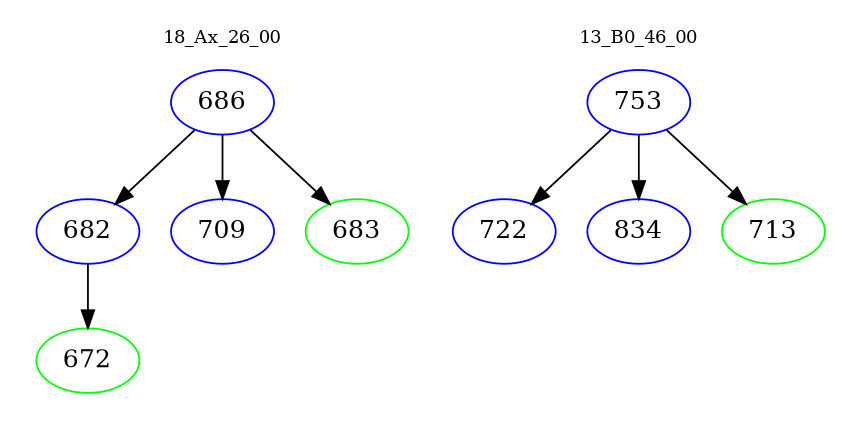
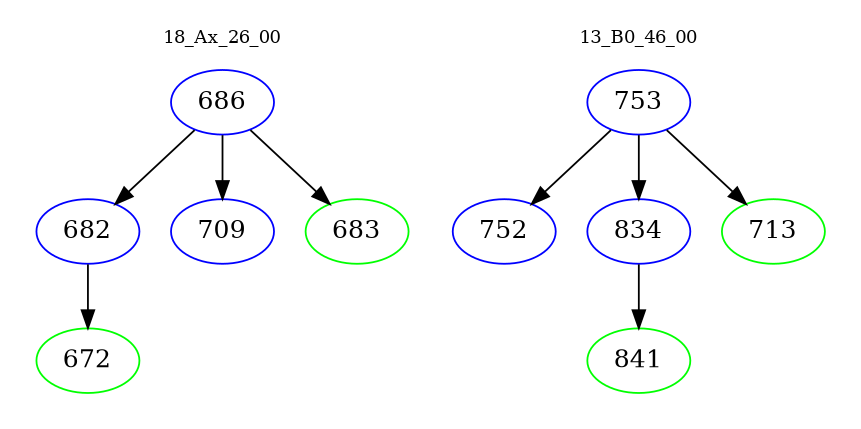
node "722": label "722" -> "752"
node "841": added
